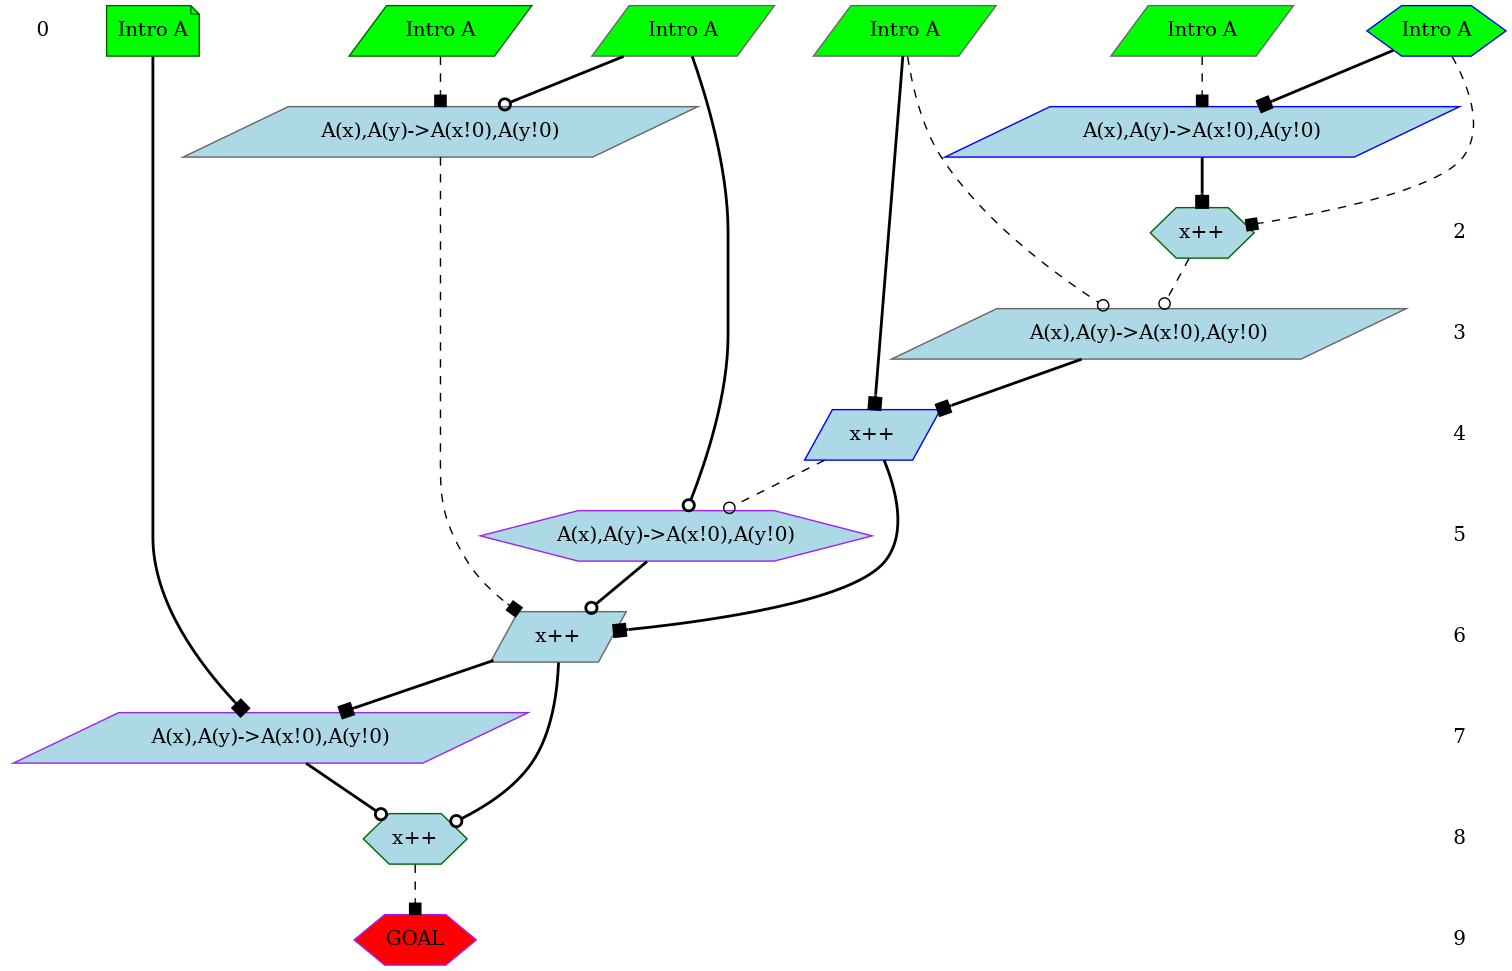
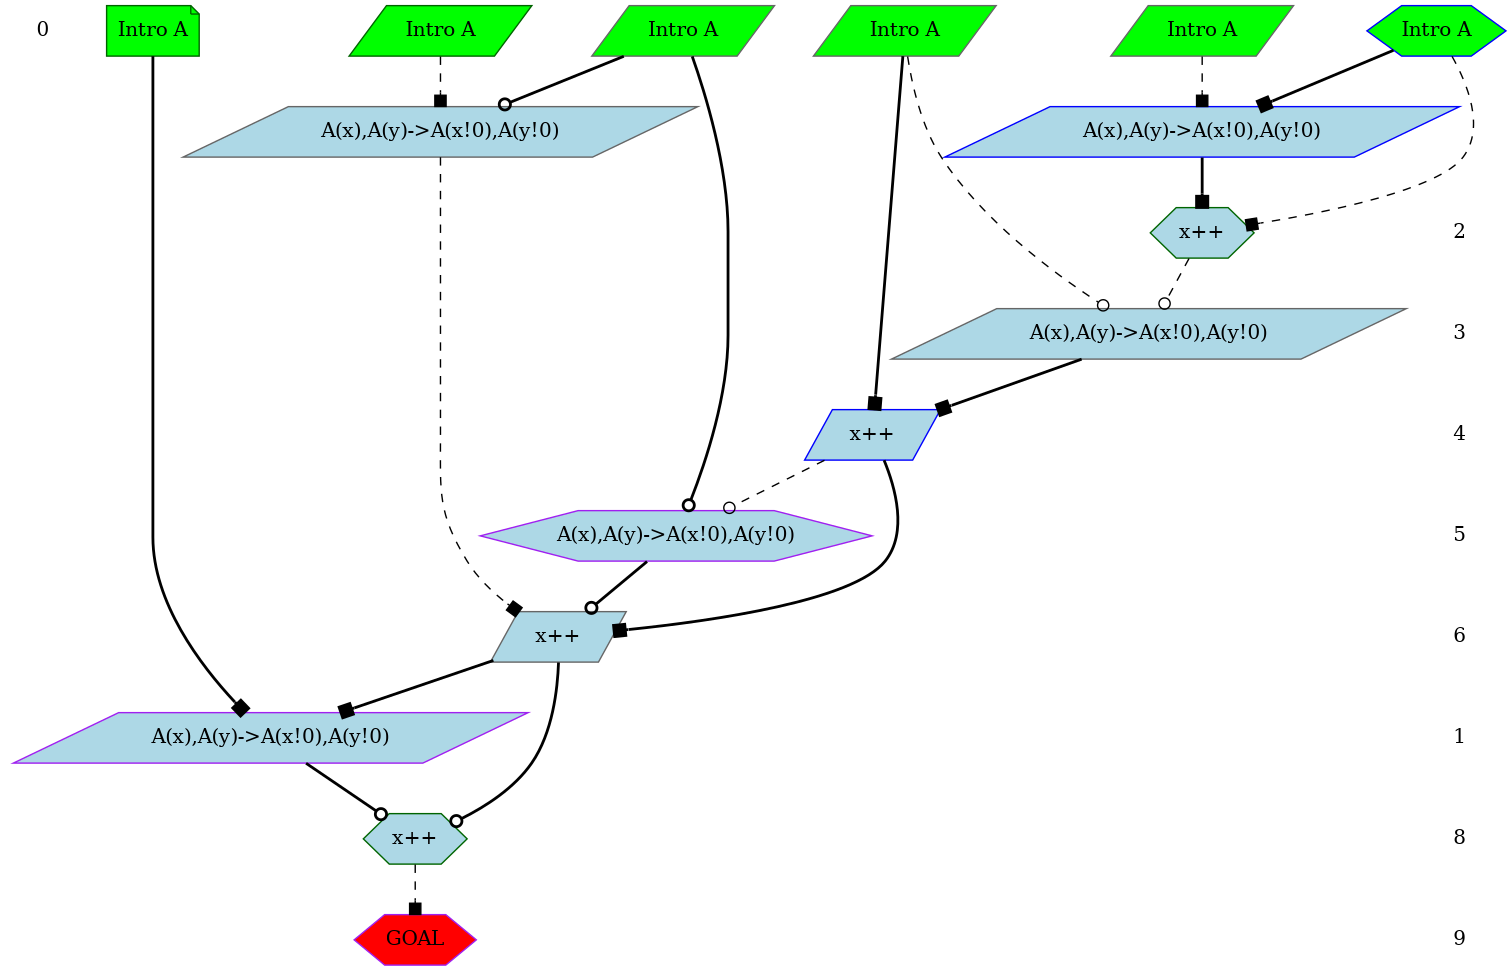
node "7": label "7" -> "1"
